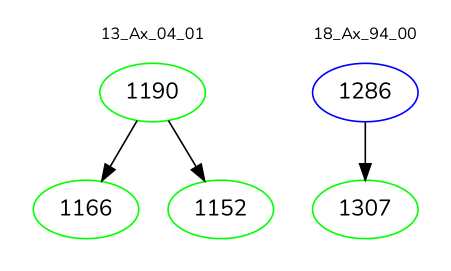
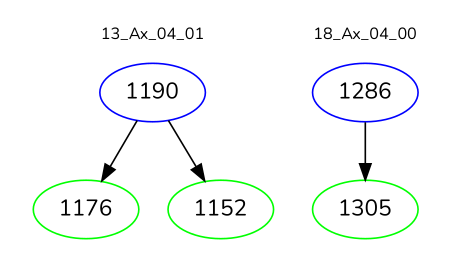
cluster "18_Ax_94_00": label "18_Ax_94_00" -> "18_Ax_04_00"
node "1190": color green -> blue
node "1166": label "1166" -> "1176"
node "1307": label "1307" -> "1305"
